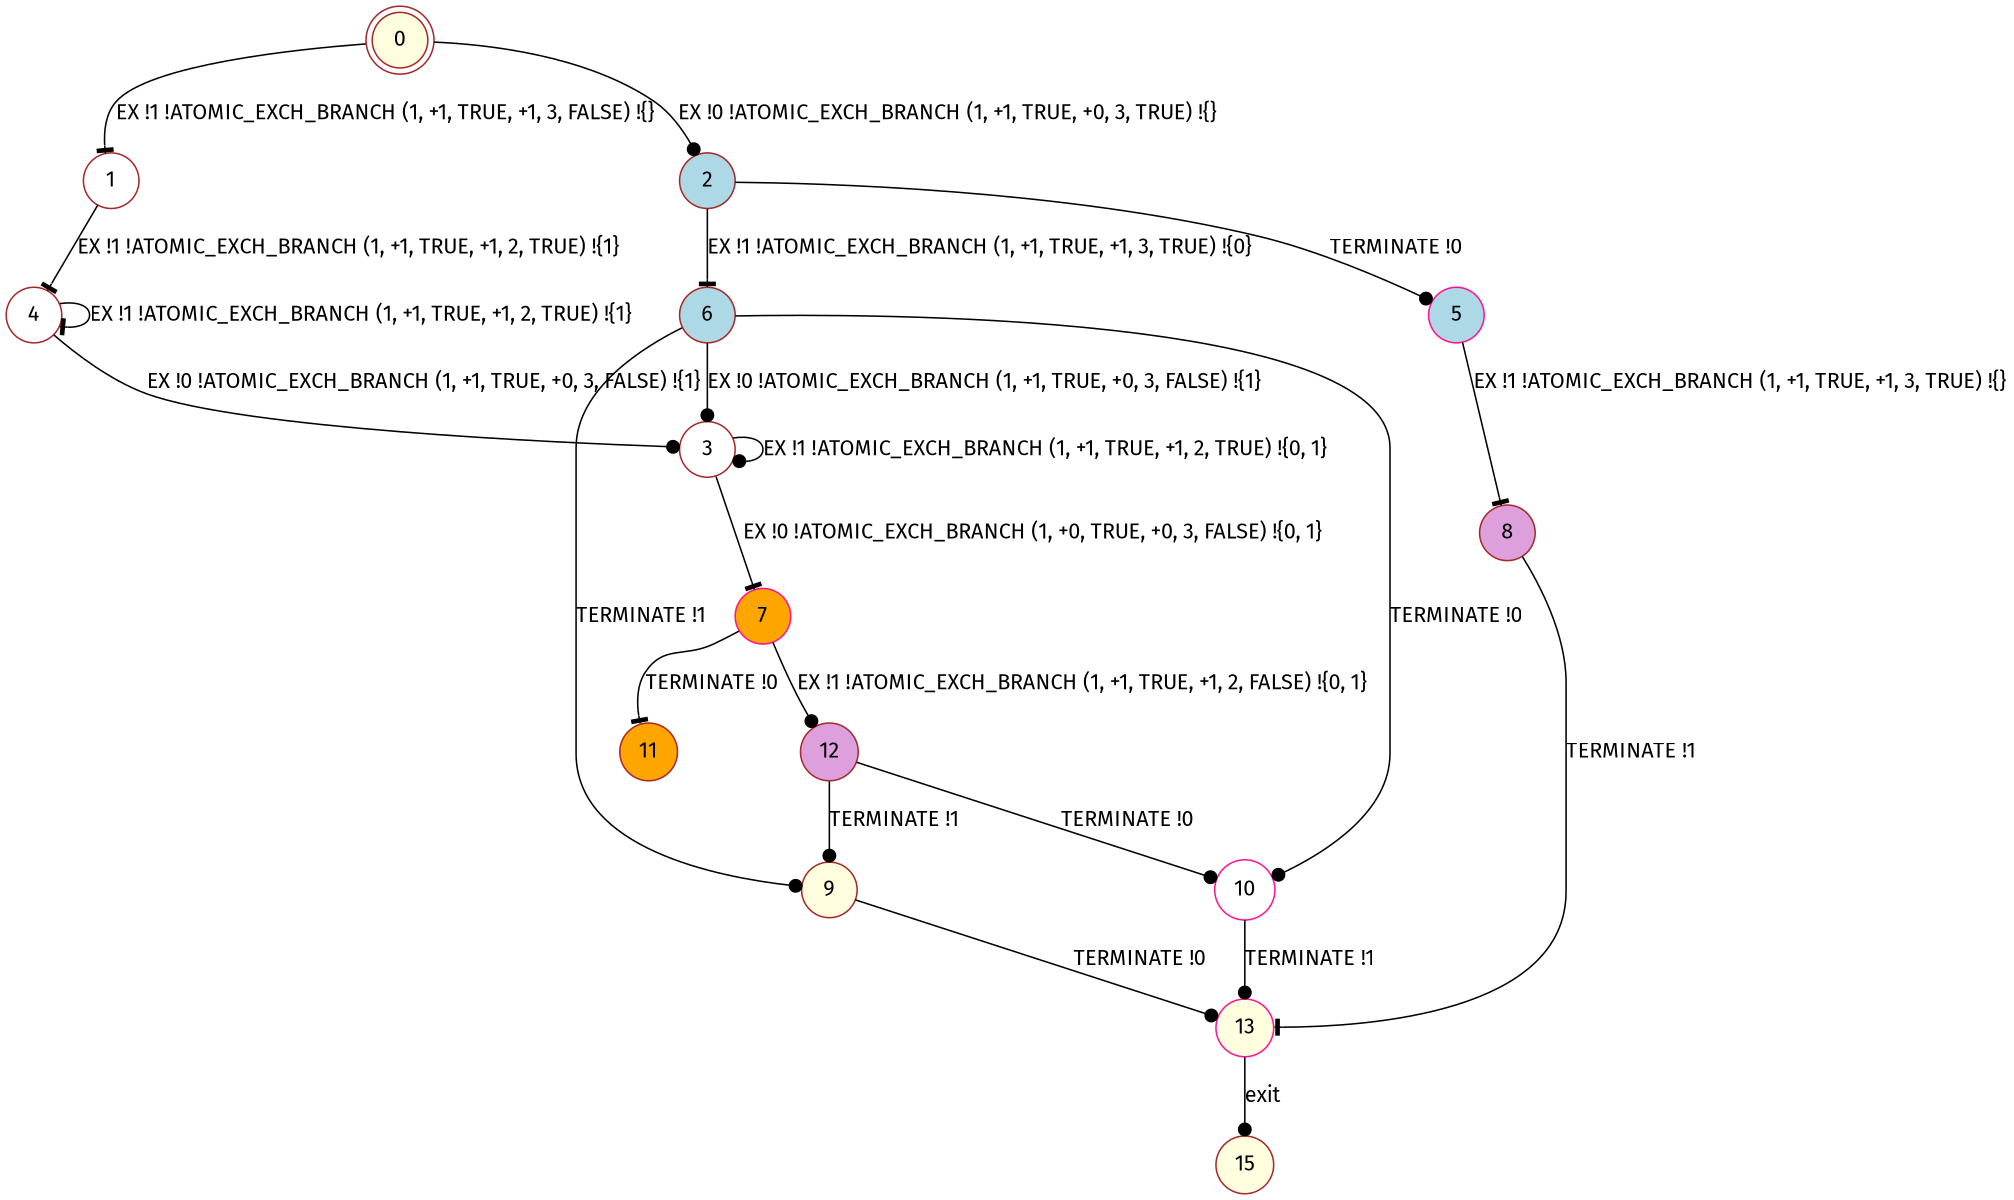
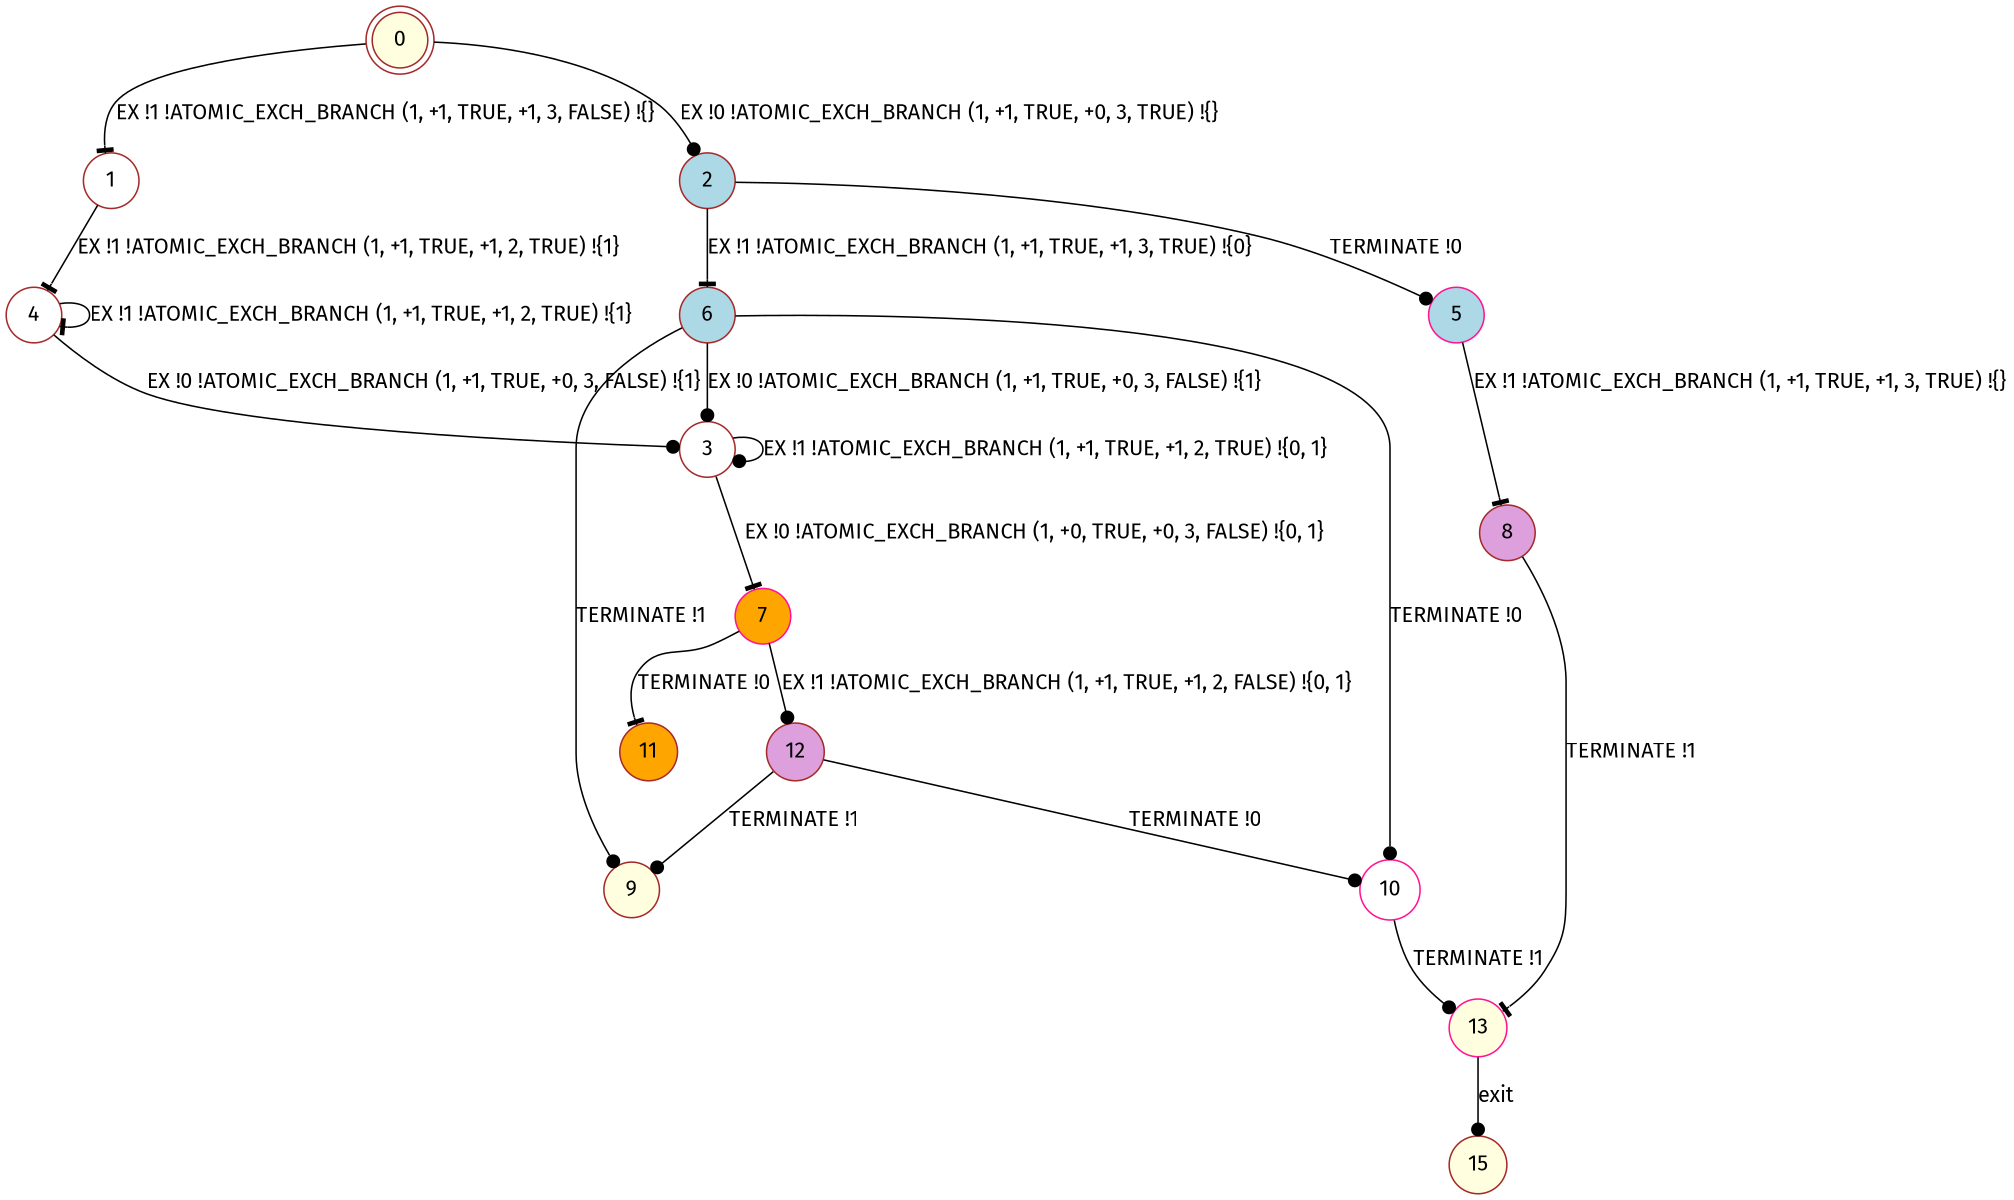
edge "9" -> "13": removed, label "TERMINATE !0"
